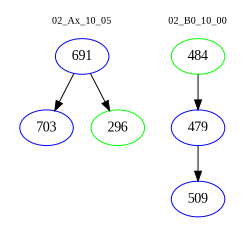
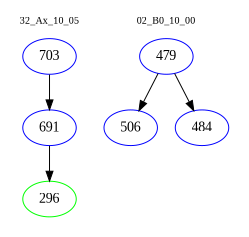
cluster "02_Ax_10_05": label "02_Ax_10_05" -> "32_Ax_10_05"
node "484": color green -> blue
edge "484" -> "479": reversed
edge "691" -> "703": reversed
node "509": label "509" -> "506"
